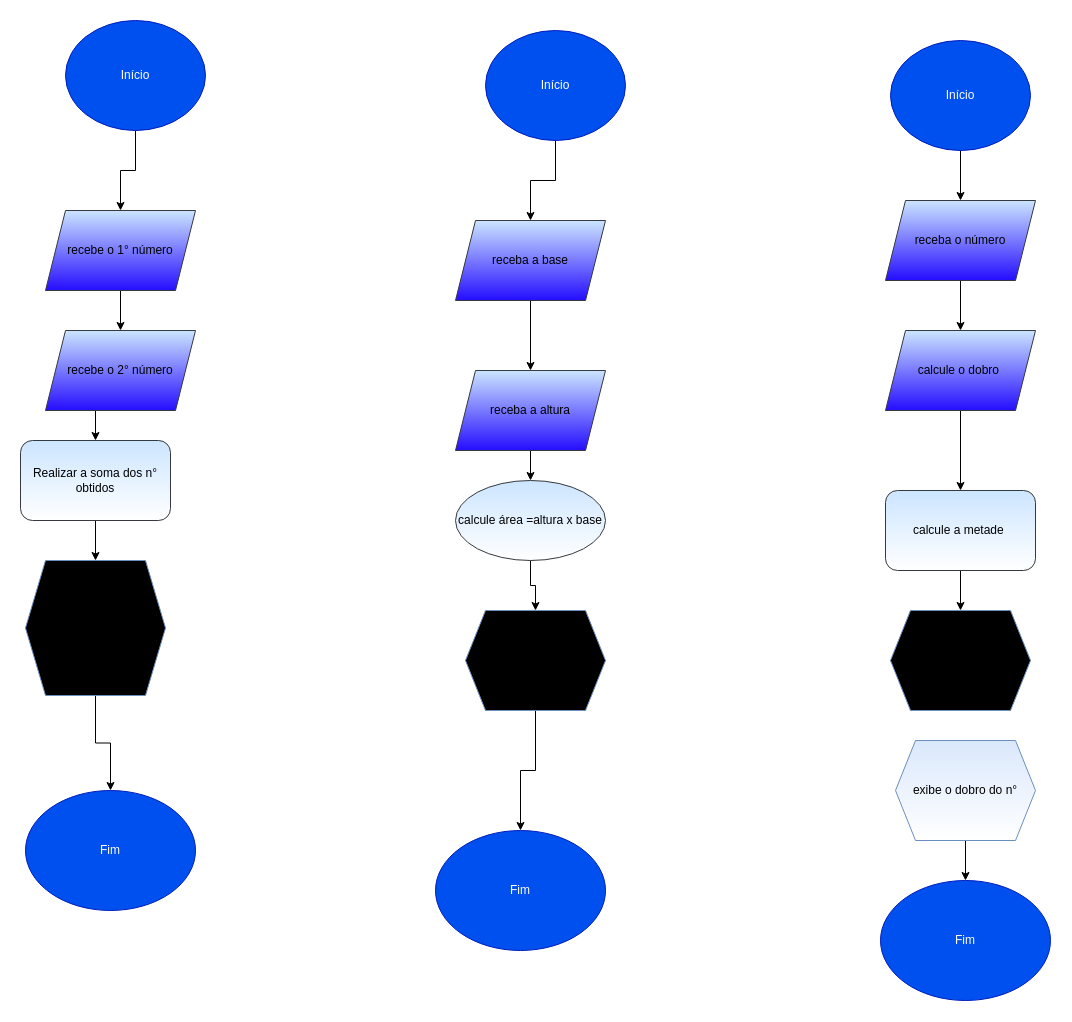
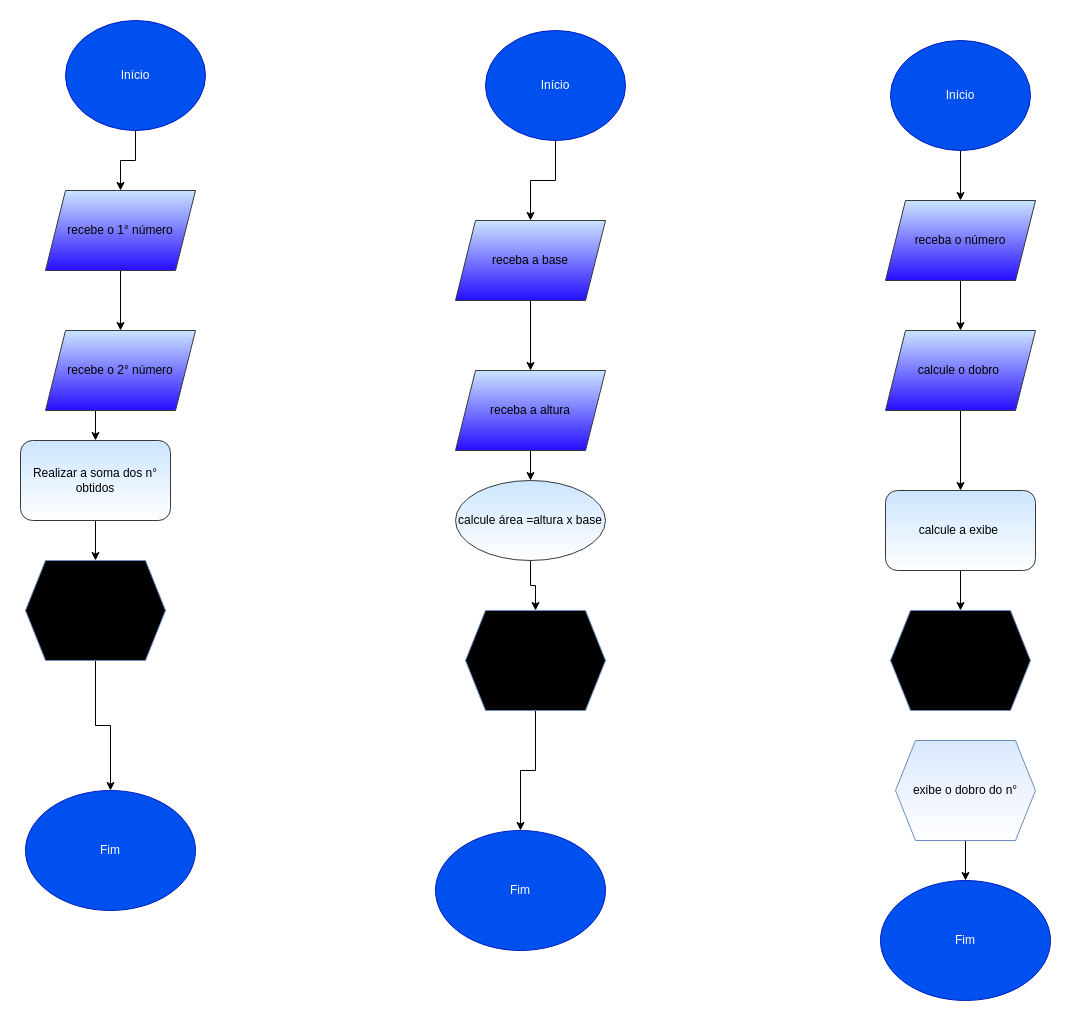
node "recebe o 1° número": moved (121, 251) -> (121, 231)
node "calcule a metade": label "calcule a metade" -> "calcule a exibe"
node "Exibe resultado da soma": size 140x135 -> 140x100
